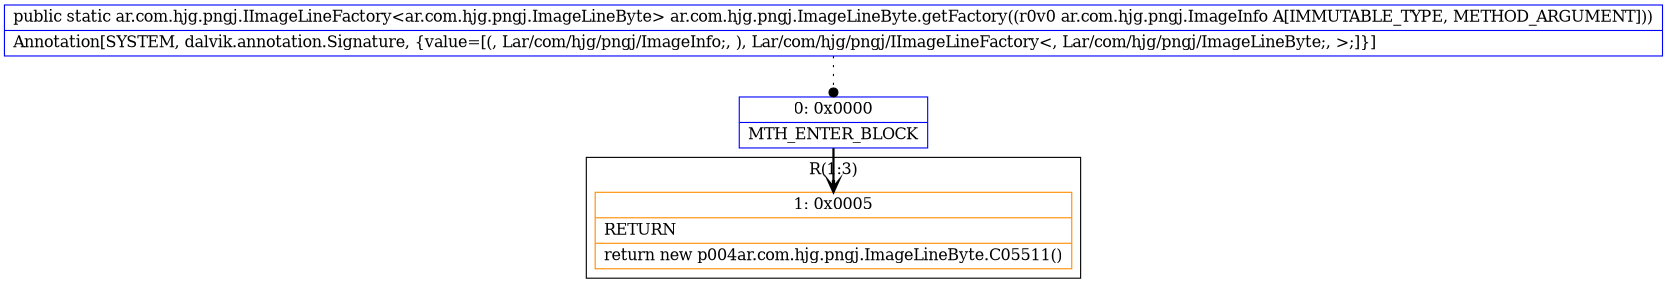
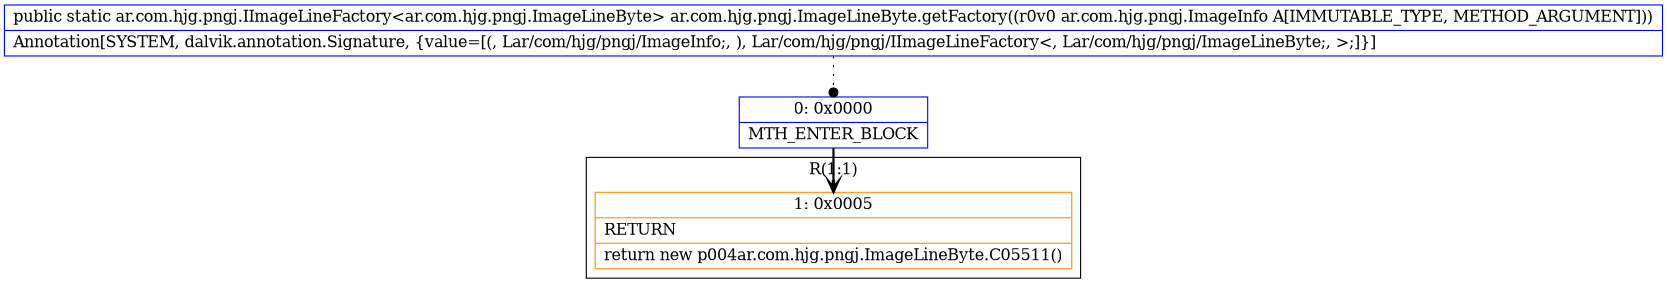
cluster "R(1:3)": label "R(1:3)" -> "R(1:1)"
